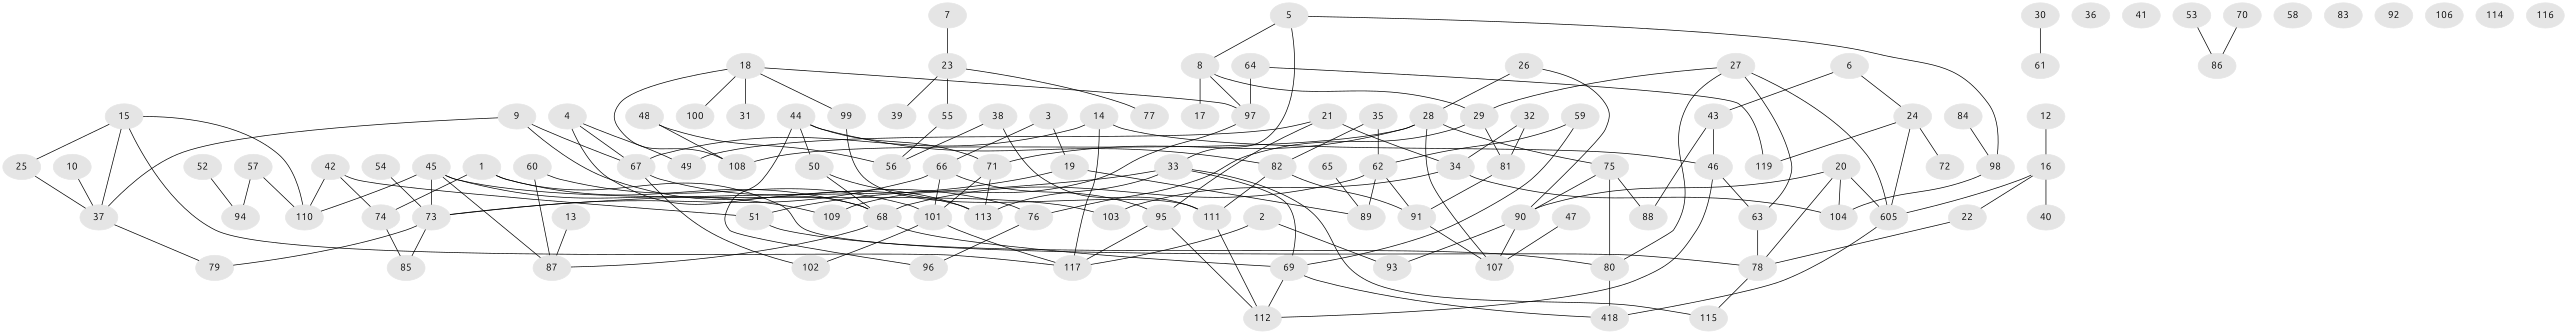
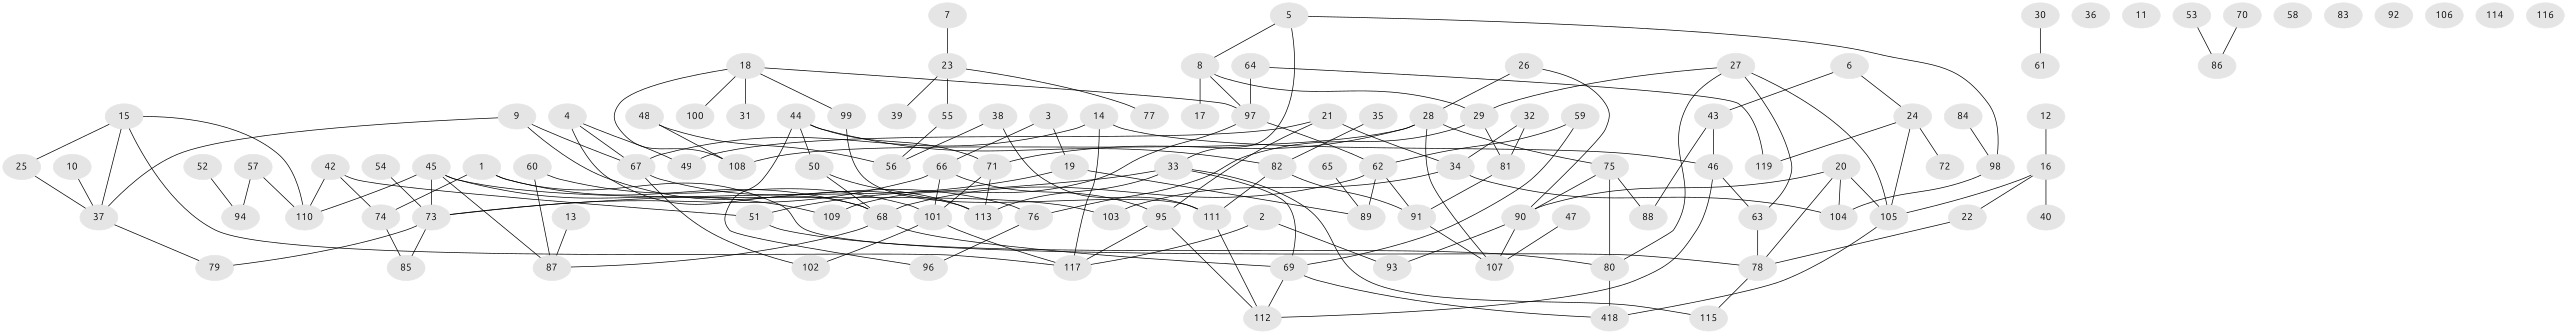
node "41": label "41" -> "11"
edge "35" -- "62": now "97" -- "62"
node "605": label "605" -> "105"
